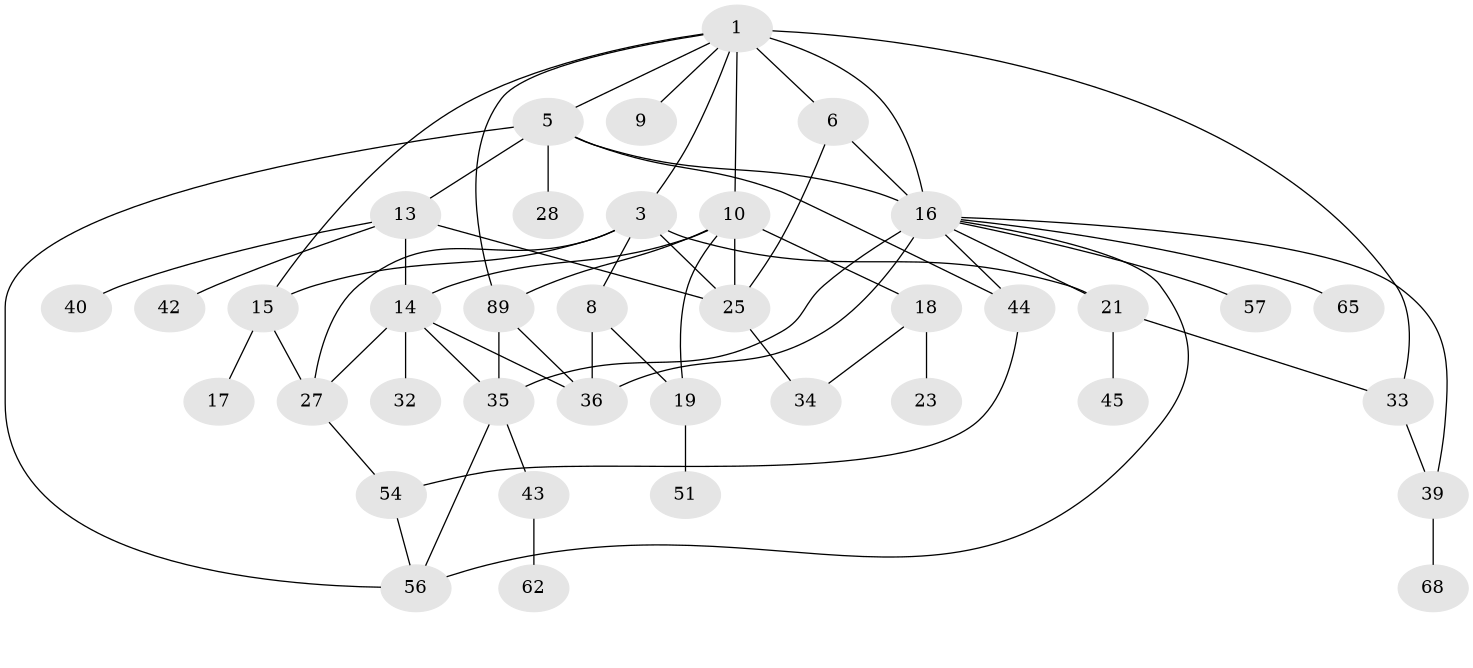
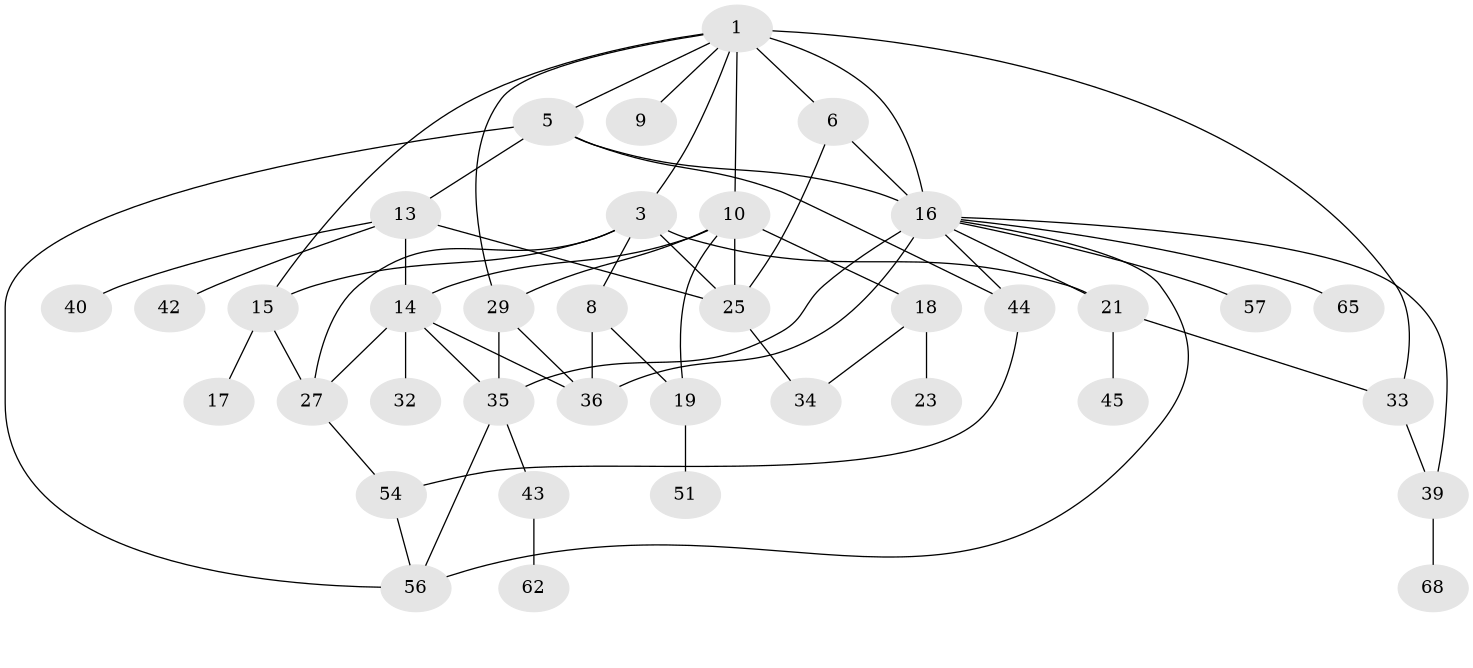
node "28": removed
node "89": label "89" -> "29"
